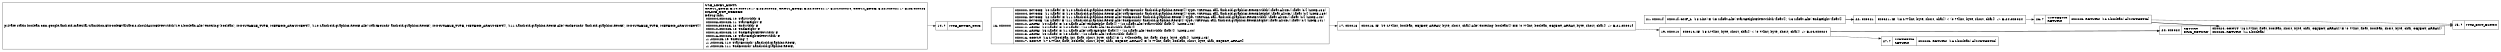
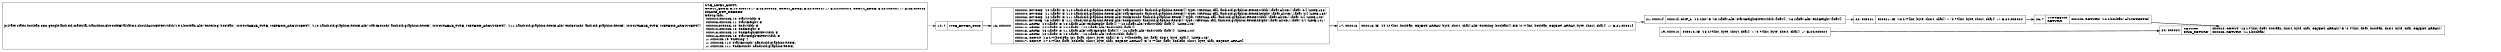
edge "21: 0x001f" -> "22: 0x0021": style bold -> solid
edge "22: 0x0021" -> "26: ?": style solid -> bold
node "15: ?": removed
edge "14: ?" -> "16: 0x0000": added
edge "16: 0x0000" -> "17: 0x0018": style solid -> bold
edge "17: 0x0018" -> "19: 0x001c": now "17: 0x0018" -> "21: 0x001f"
node "27: ?": removed
